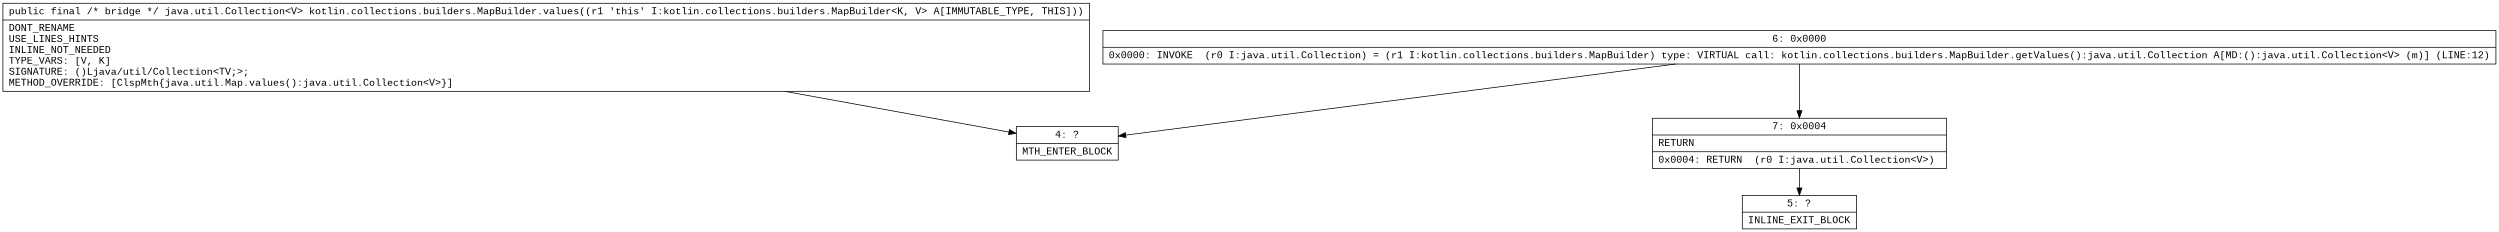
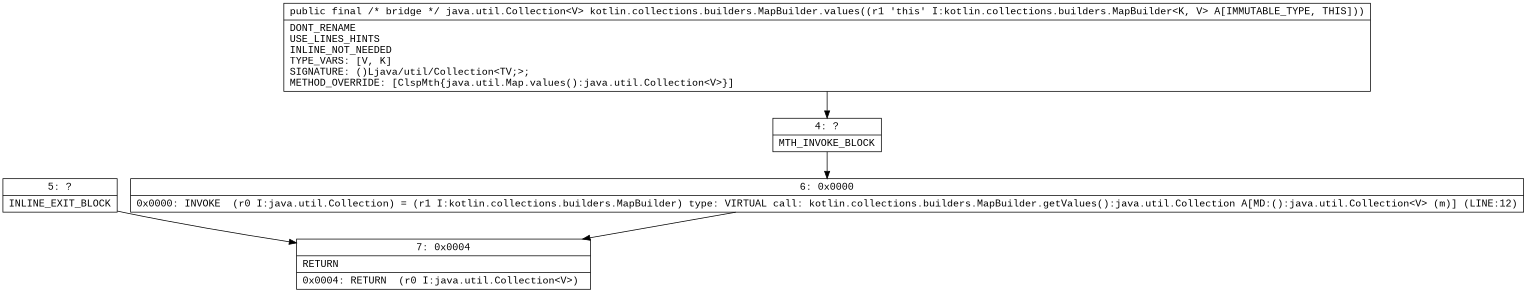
edge "6: 0x0000" -> "4: ?": reversed
node "4: ?": text "MTH_ENTER_BLOCK" -> "MTH_INVOKE_BLOCK"
edge "7: 0x0004" -> "5: ?": reversed
